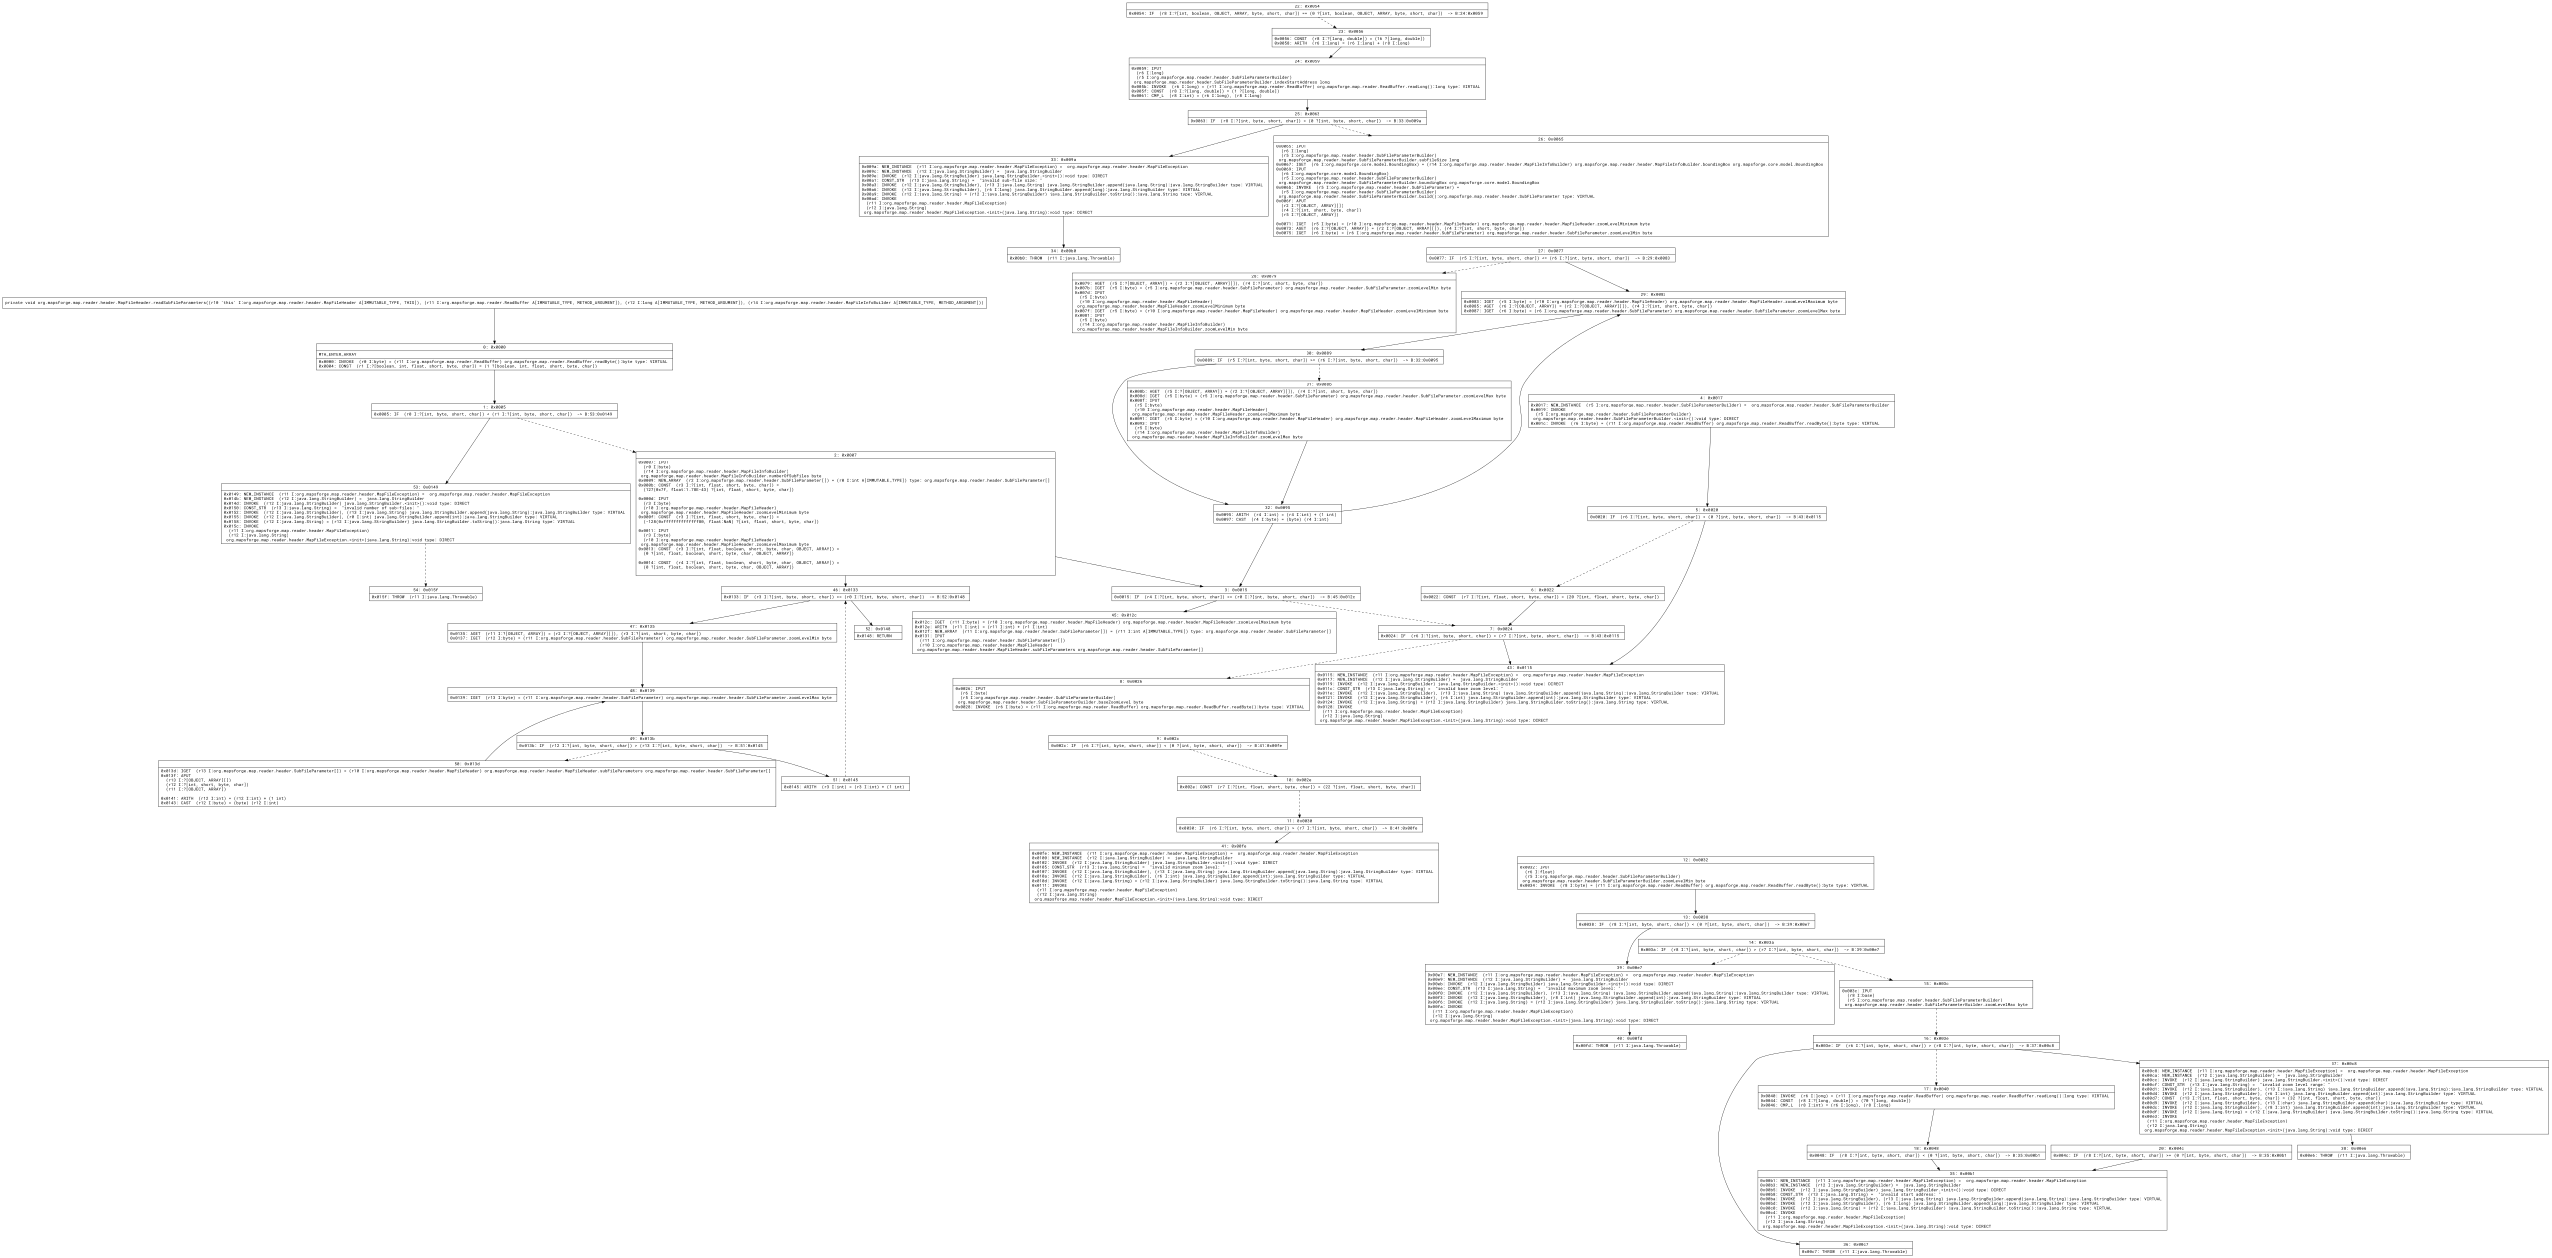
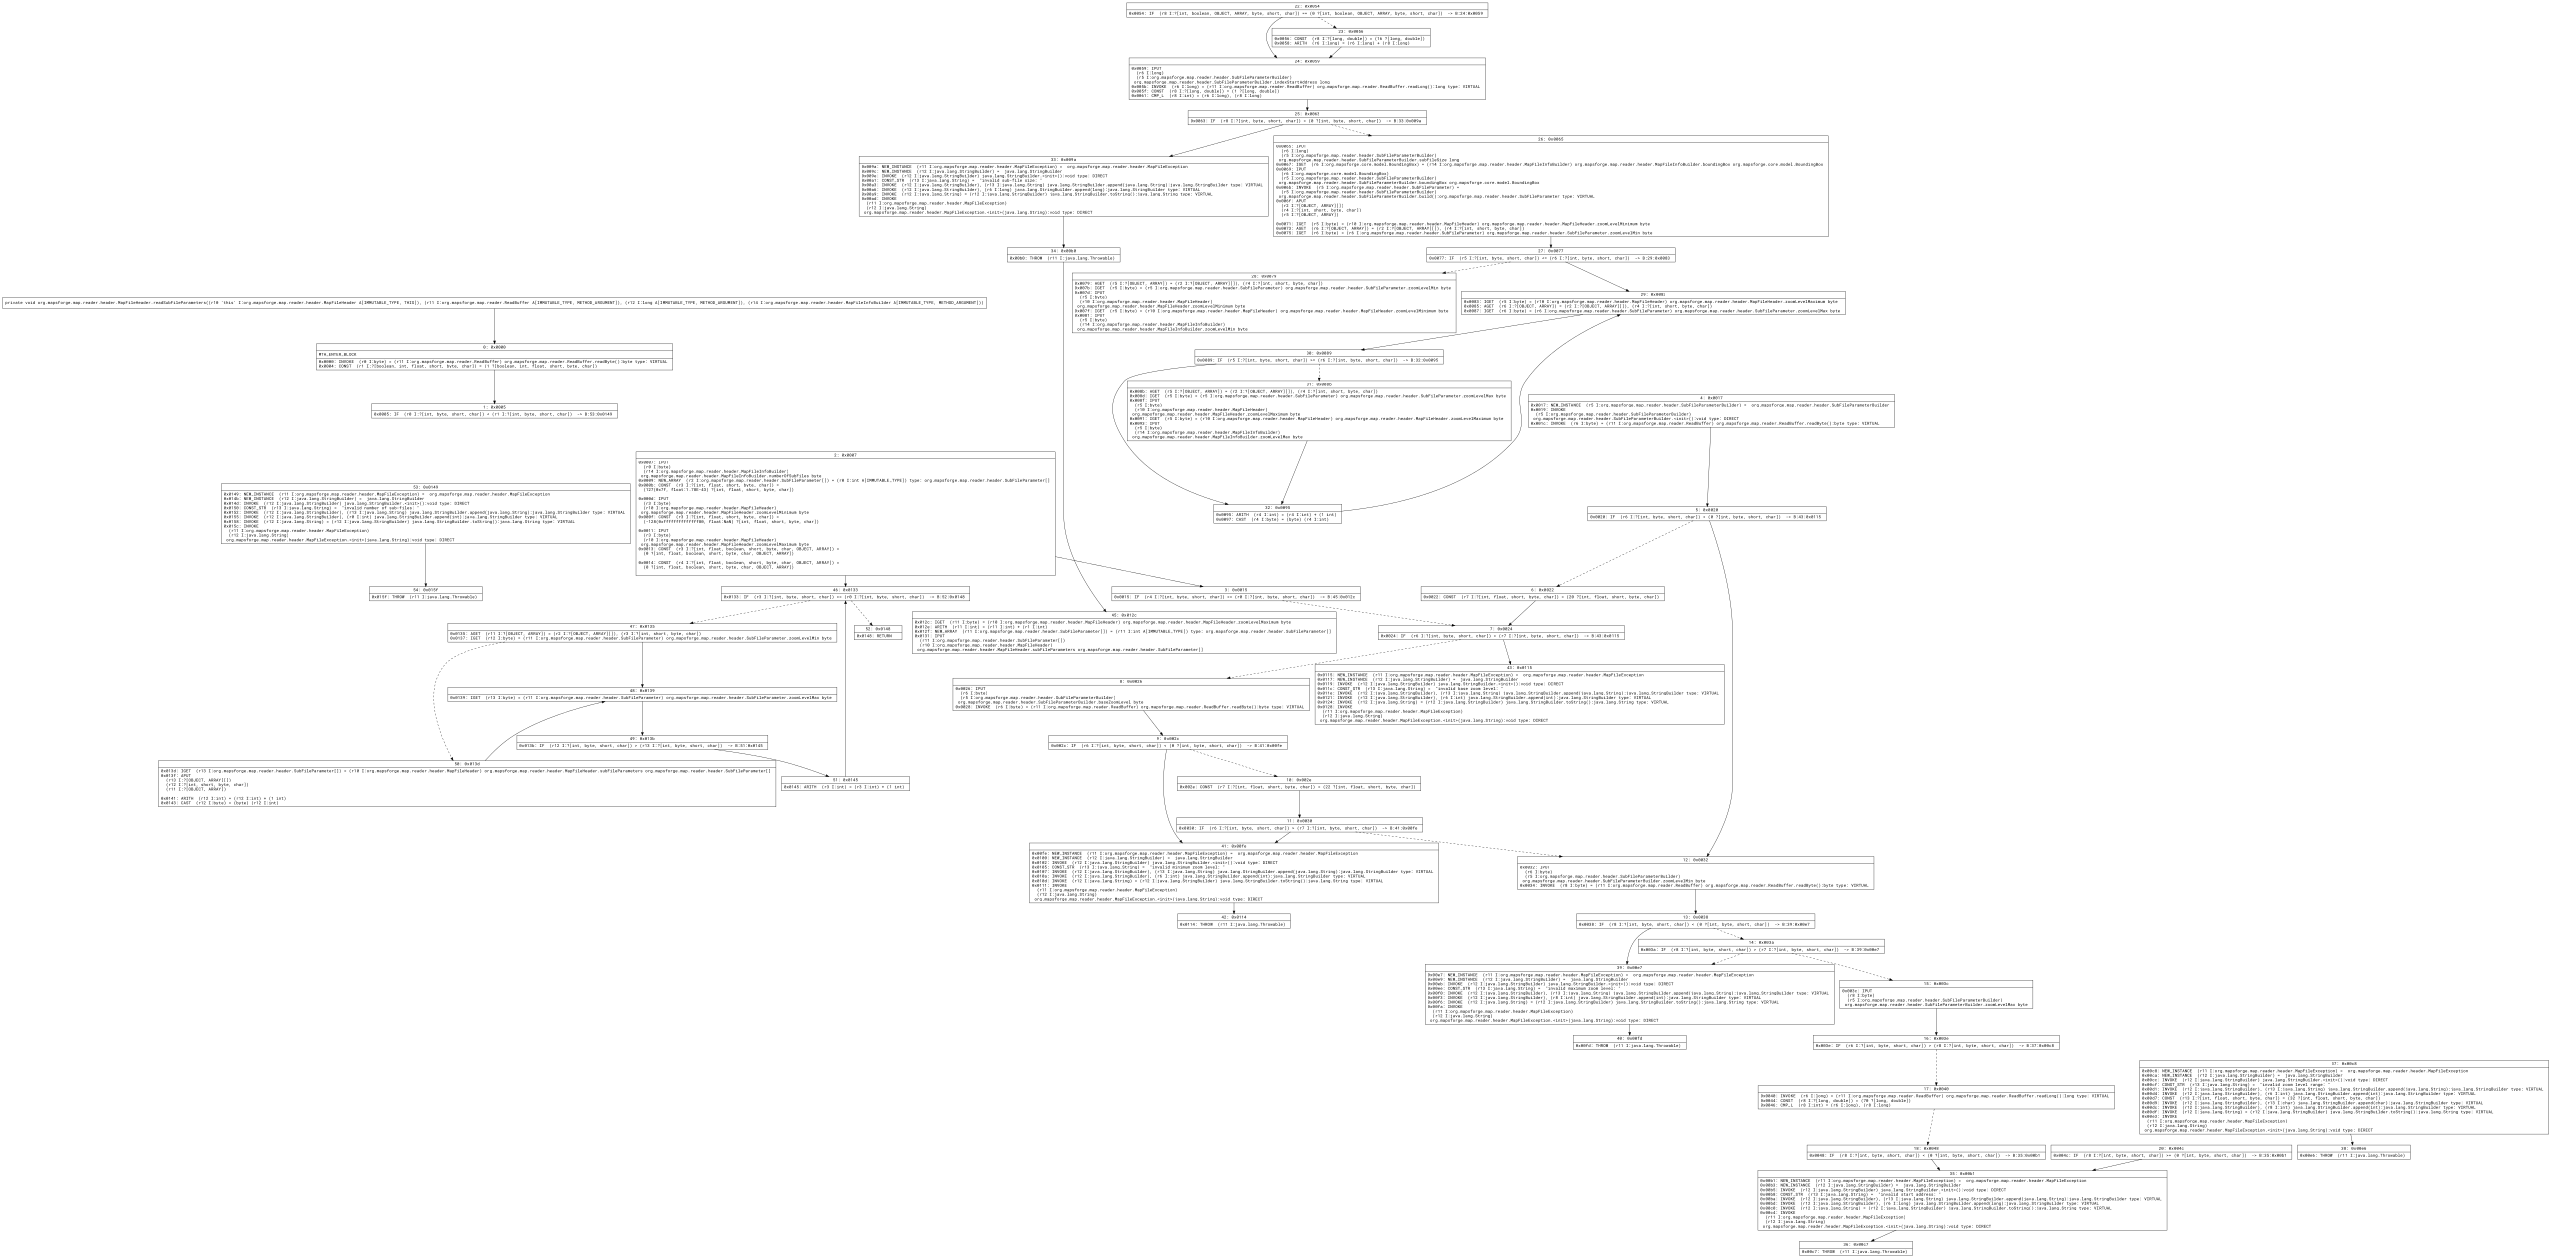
edge "22: 0x0054" -> "24: 0x0059": added
edge "26: 0x0065" -> "27: 0x0077": added
node "0: 0x0000": text "MTH_ENTER_ARRAY" -> "MTH_ENTER_BLOCK"
edge "1: 0x0005" -> "2: 0x0007": removed
edge "1: 0x0005" -> "53: 0x0149": removed
edge "32: 0x0095" -> "3: 0x0015": removed
edge "53: 0x0149" -> "54: 0x015f": style dashed -> solid
edge "5: 0x0020" -> "43: 0x0115": now "5: 0x0020" -> "12: 0x0032"
edge "3: 0x0015" -> "45: 0x012c": now "34: 0x00b0" -> "45: 0x012c"
edge "46: 0x0133" -> "47: 0x0135": style solid -> dashed
edge "46: 0x0133" -> "52: 0x0148": style solid -> dashed
edge "51: 0x0145" -> "46: 0x0133": style dashed -> solid
edge "8: 0x0026" -> "9: 0x002c": added
edge "49: 0x013b" -> "50: 0x013d": now "47: 0x0135" -> "50: 0x013d"
edge "9: 0x002c" -> "41: 0x00fe": added
edge "10: 0x002e" -> "11: 0x0030": style dashed -> solid
edge "11: 0x0030" -> "12: 0x0032": added
node "12: 0x0032": text "(r6 I:float)" -> "(r6 I:byte)"
node "42: 0x0114": added
edge "13: 0x0038" -> "14: 0x003a": added
node "15: 0x003c": text "(r8 I:base)" -> "(r8 I:byte)"
edge "15: 0x003c" -> "16: 0x003e": style dashed -> solid
edge "16: 0x003e" -> "37: 0x00c8": removed
edge "17: 0x0040" -> "18: 0x0048": style solid -> dashed
edge "16: 0x003e" -> "36: 0x00c7": now "35: 0x00b1" -> "36: 0x00c7"
